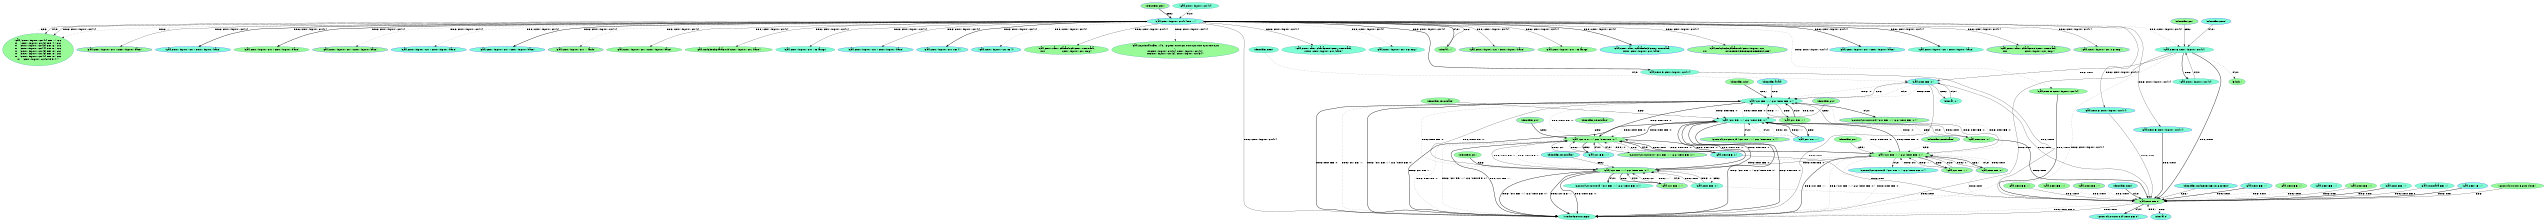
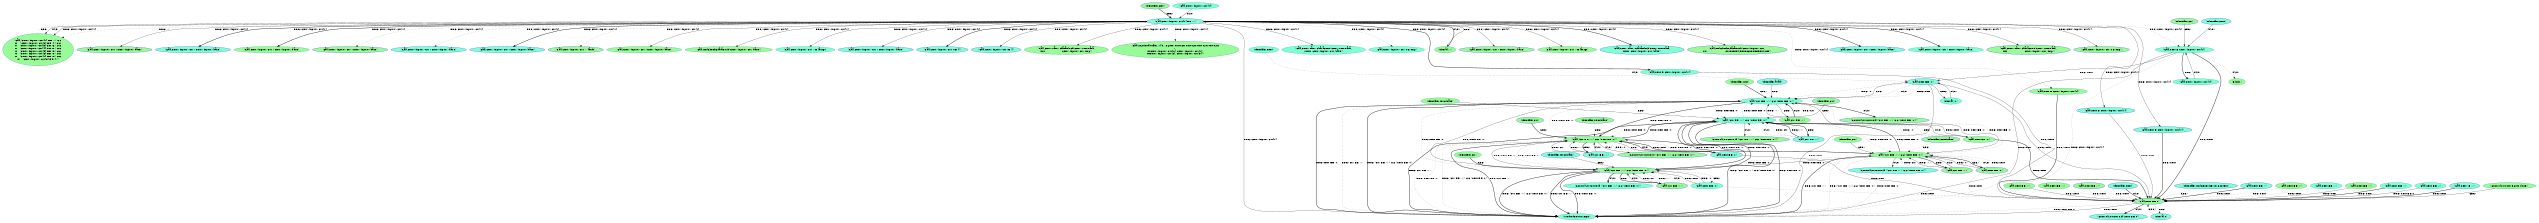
edge "(Call,ctxt->input->cur[1] == '!')" -> "(Call,ctxt->input->cur -= 4)": style dotted -> solid
node "(Call,userData == '/')": label "(Call,userData == '/')" -> "(Call,next == '/')"
edge "(Identifier,xmlGenericErrorContext)" -> "(Call,next == 0)": style solid -> dotted
